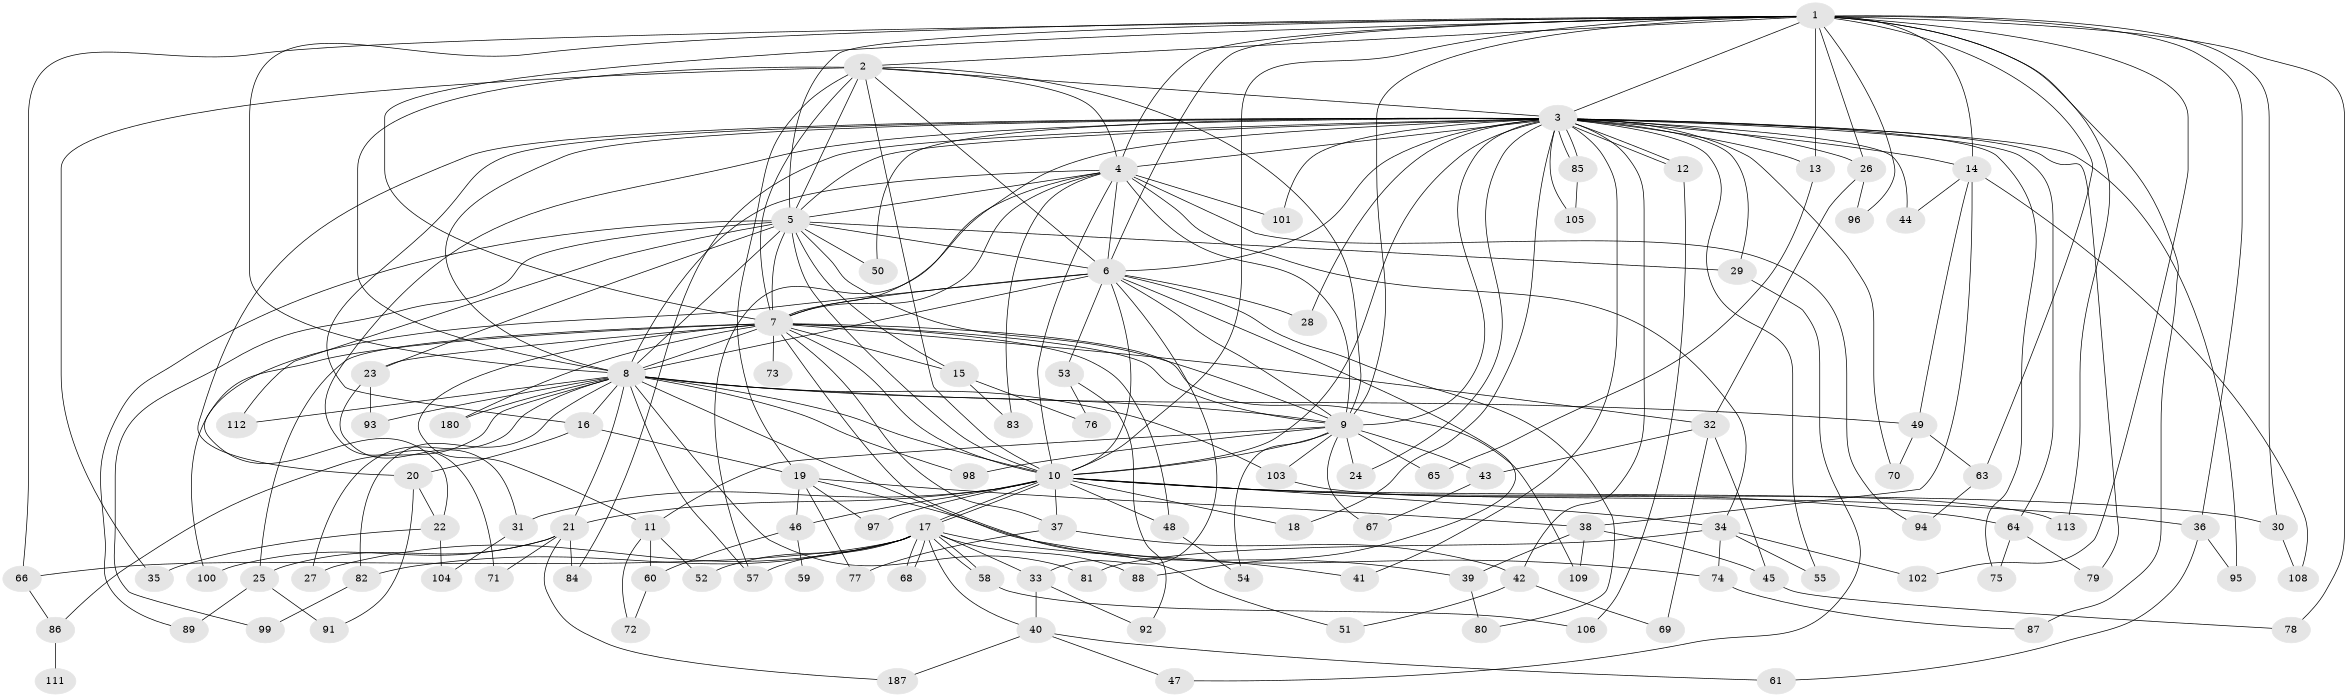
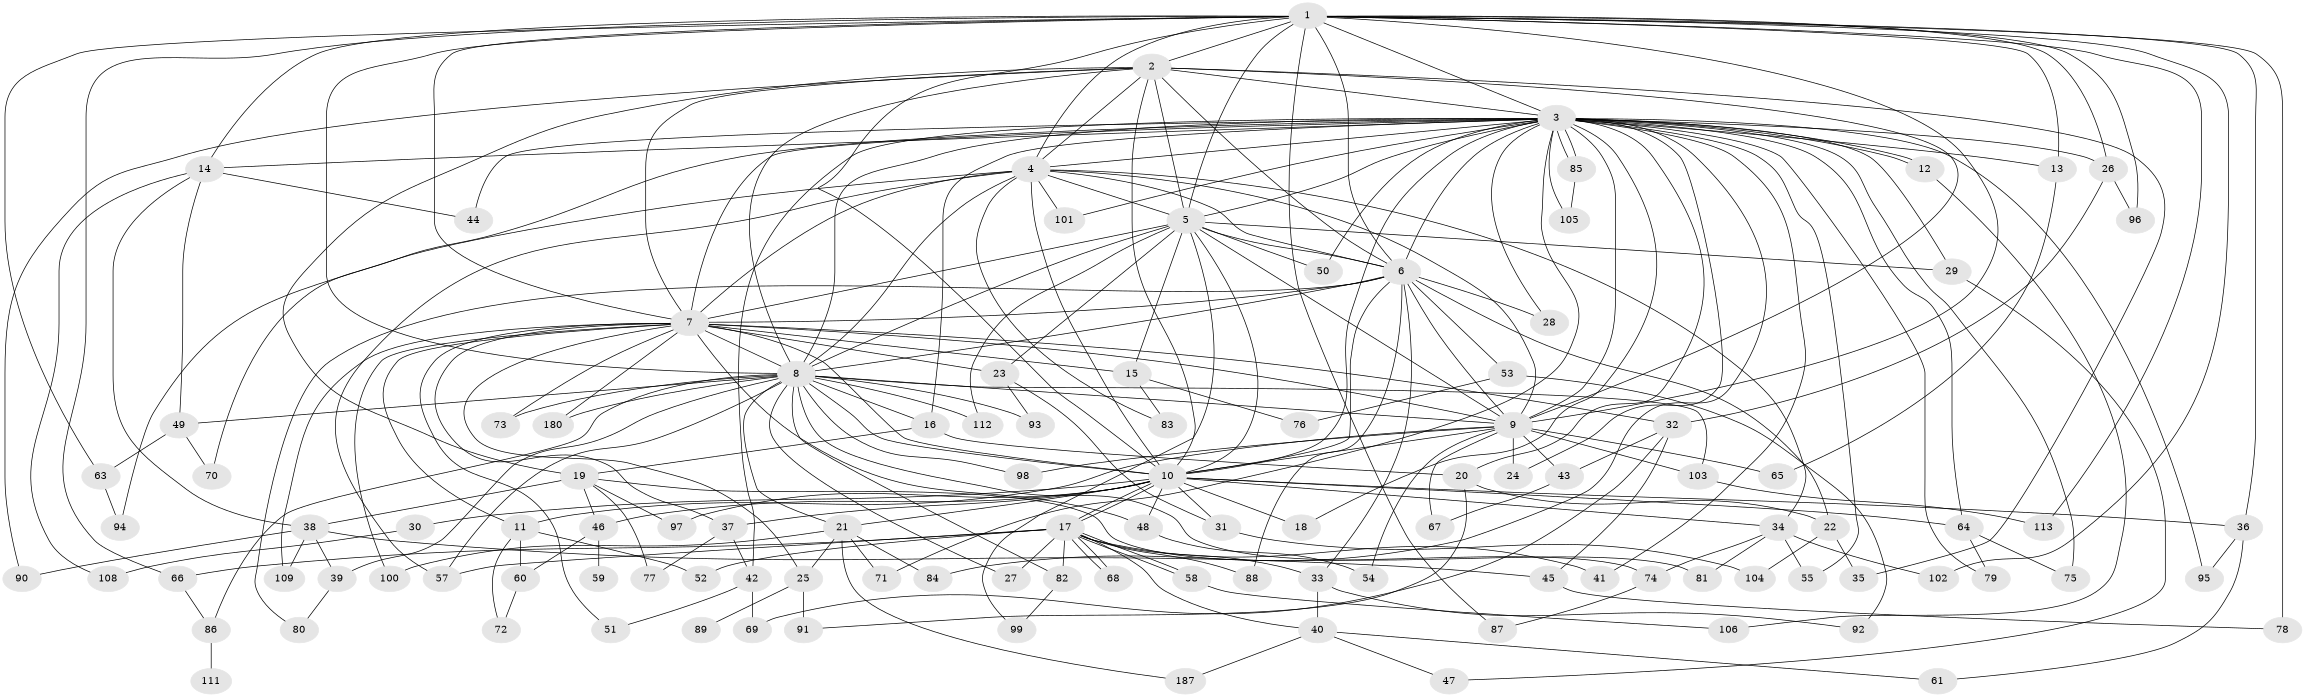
edge "1" -- "30": removed
edge "5" -- "89": removed
edge "8" -- "73": added
node "90": added
